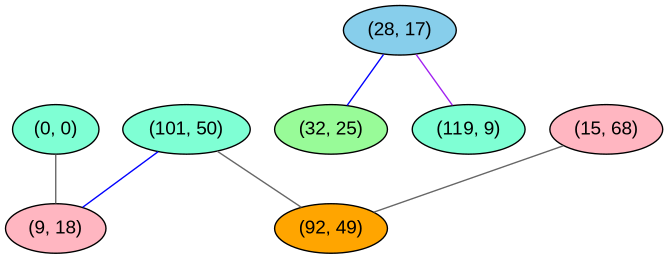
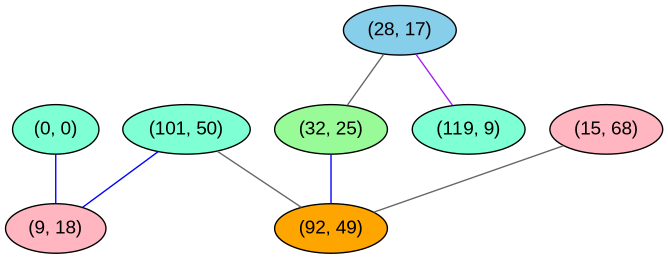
edge "(28, 17)" -- "(32, 25)": color blue -> gray40
edge "(0, 0)" -- "(9, 18)": color gray40 -> blue
edge "(32, 25)" -- "(92, 49)": added
